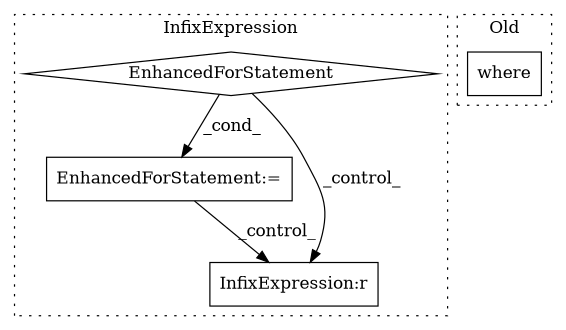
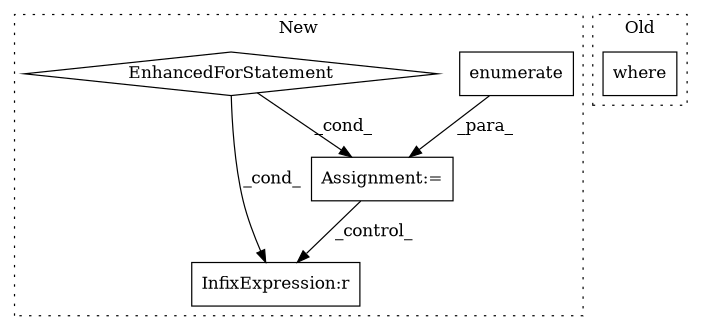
cluster "InfixExpression": label "InfixExpression" -> "New"
node "enumerate": added
node "EnhancedForStatement:=": label "EnhancedForStatement:=" -> "Assignment:="
edge "EnhancedForStatement" -> "InfixExpression:r": label "_control_" -> "_cond_"
